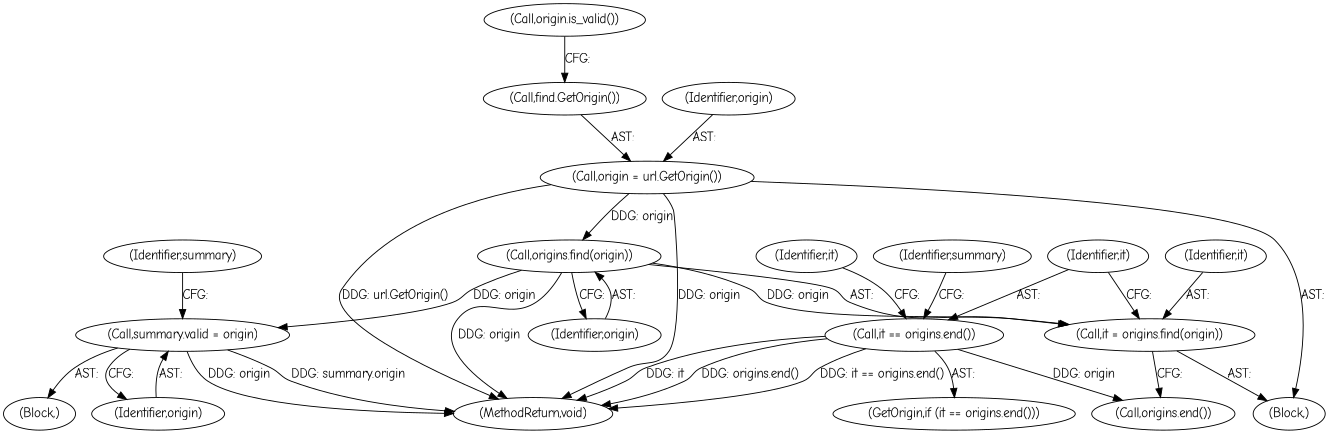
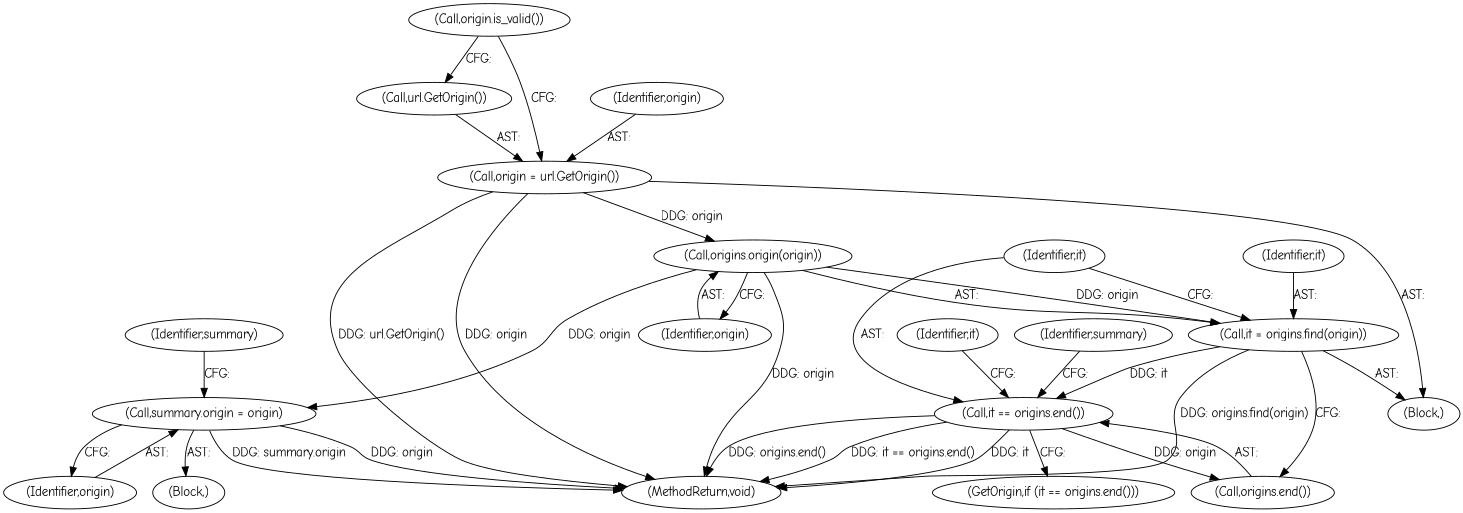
edge "(Call,origin.is_valid())" -> "(Call,origin = url.GetOrigin())": added, label "CFG:"
node "(Call,find.GetOrigin())": label "(Call,find.GetOrigin())" -> "(Call,url.GetOrigin())"
node "(Call,origins.find(origin))": label "(Call,origins.find(origin))" -> "(Call,origins.origin(origin))"
node "(Call,summary.valid = origin)": label "(Call,summary.valid = origin)" -> "(Call,summary.origin = origin)"
edge "(Call,it = origins.find(origin))" -> "(Call,it == origins.end())": added, label "DDG: it"
edge "(Call,it == origins.end())" -> "(GetOrigin,if (it == origins.end()))": label "AST: " -> "CFG: "
edge "(Call,origins.end())" -> "(Call,it == origins.end())": added, label "AST:"
edge "(Call,it = origins.find(origin))" -> "(MethodReturn,void)": added, label "DDG: origins.find(origin)"
